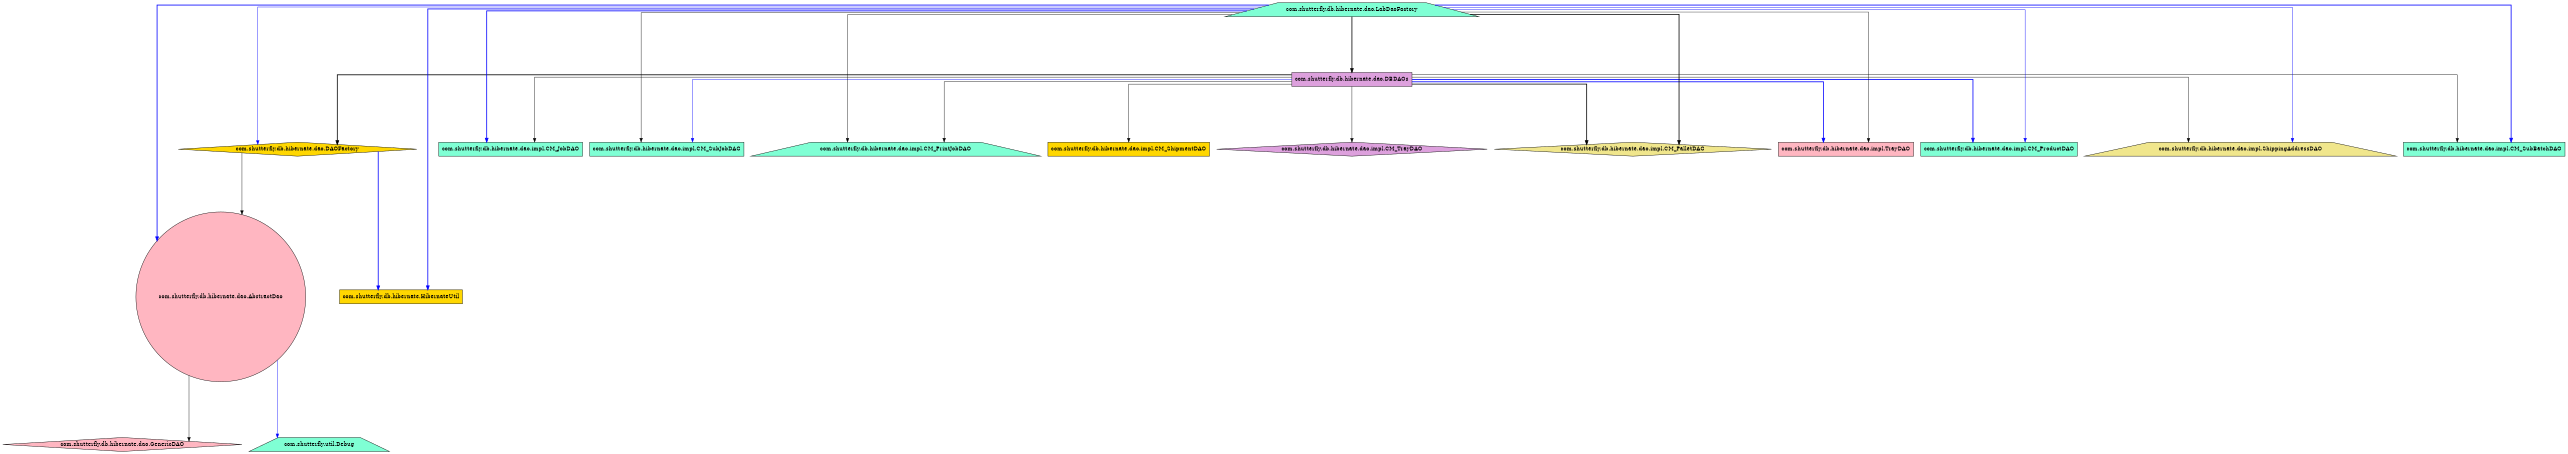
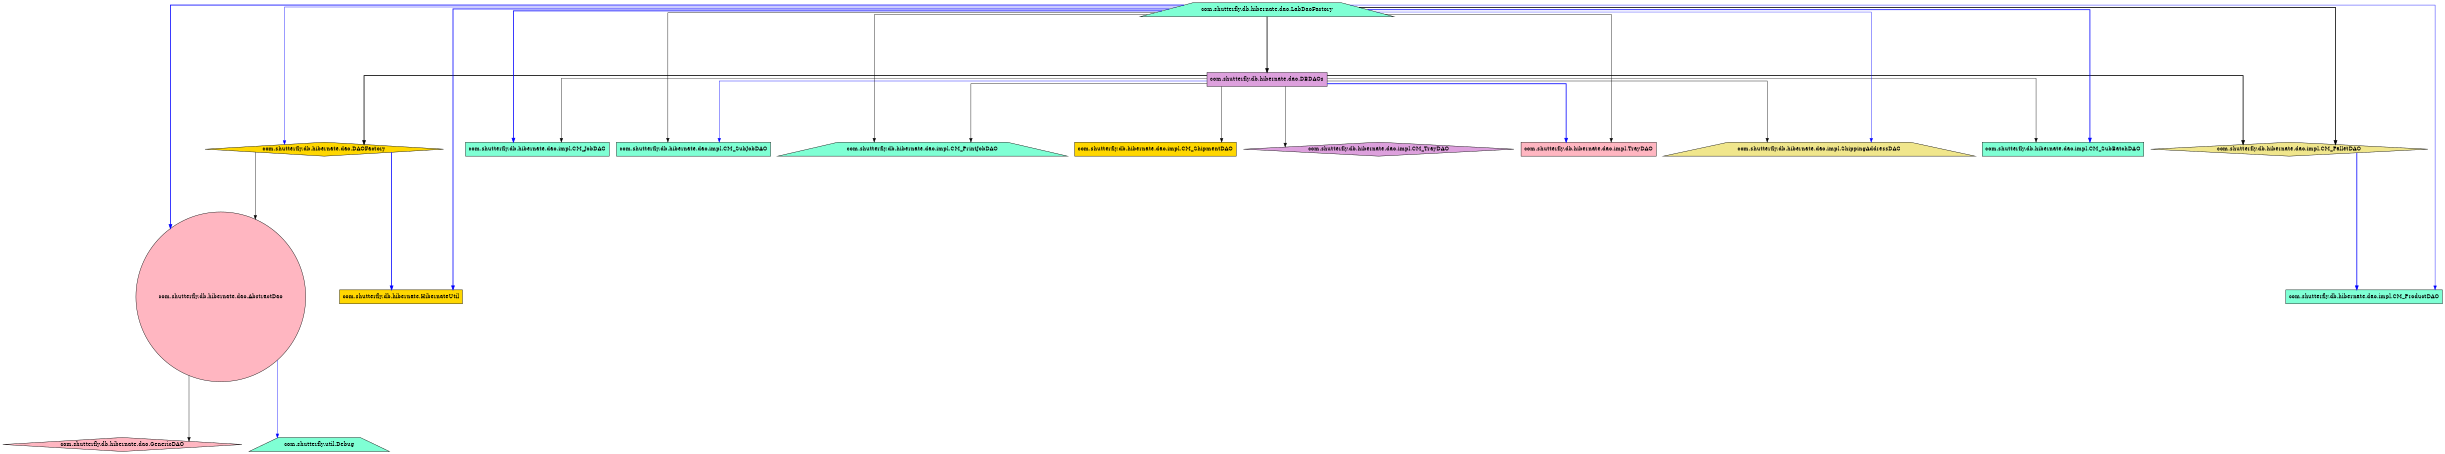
edge "com.shutterfly.db.hibernate.dao.DBDAOs" -> "com.shutterfly.db.hibernate.dao.impl.CM_ProductDAO": now "com.shutterfly.db.hibernate.dao.impl.CM_PalletDAO" -> "com.shutterfly.db.hibernate.dao.impl.CM_ProductDAO"
